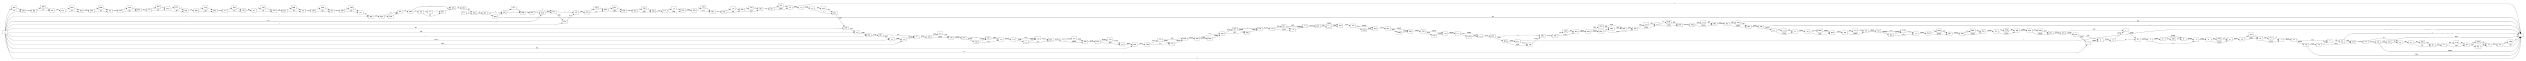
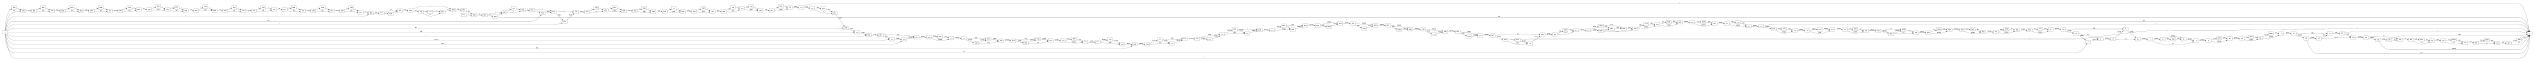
edge "503" -> "10798": now "609" -> "10798"
